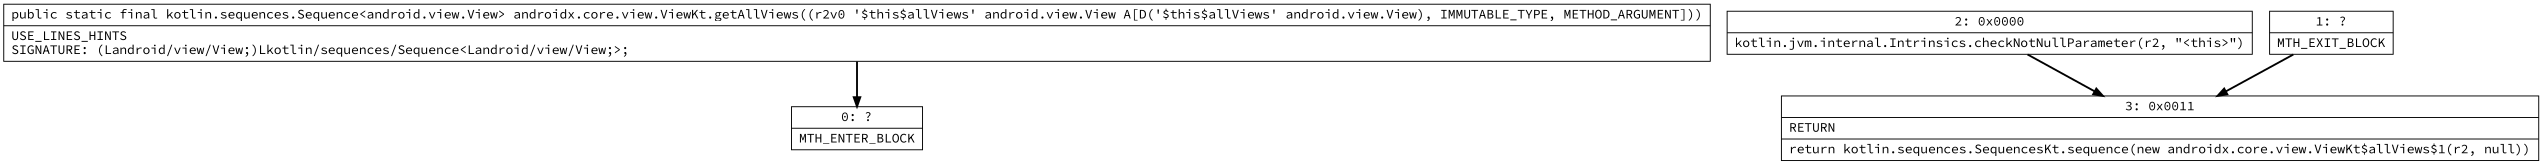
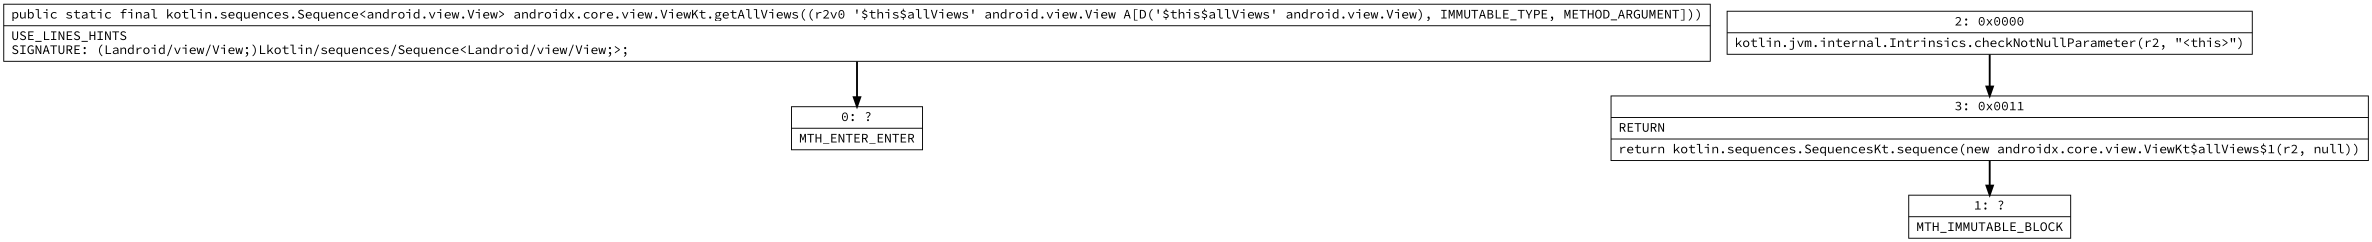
node "1: ?": text "MTH_EXIT_BLOCK" -> "MTH_IMMUTABLE_BLOCK"
edge "1: ?" -> "3: 0x0011": reversed
node "0: ?": text "MTH_ENTER_BLOCK" -> "MTH_ENTER_ENTER"
